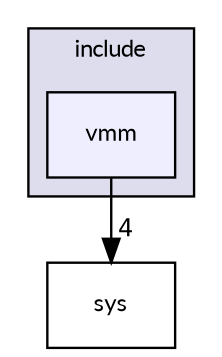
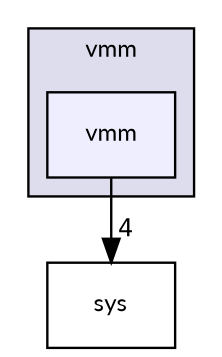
cluster "include": label "include" -> "vmm"
